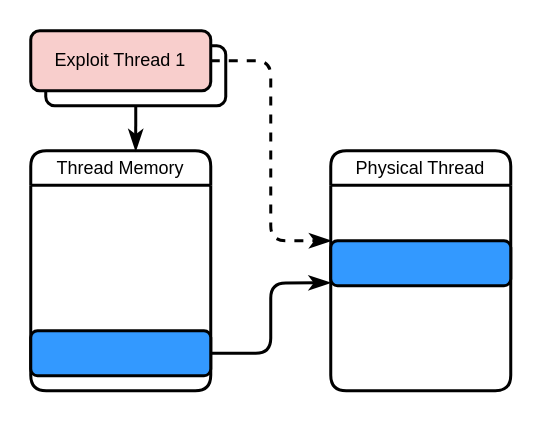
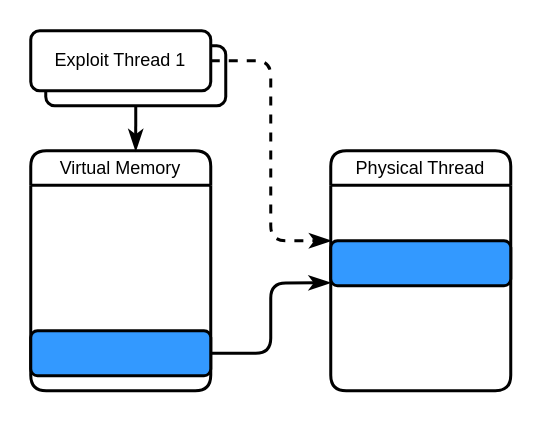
node "Exploit Thread 1": fillcolor #f8cecc -> #ffffff
node "Thread Memory": label "Thread Memory" -> "Virtual Memory"
